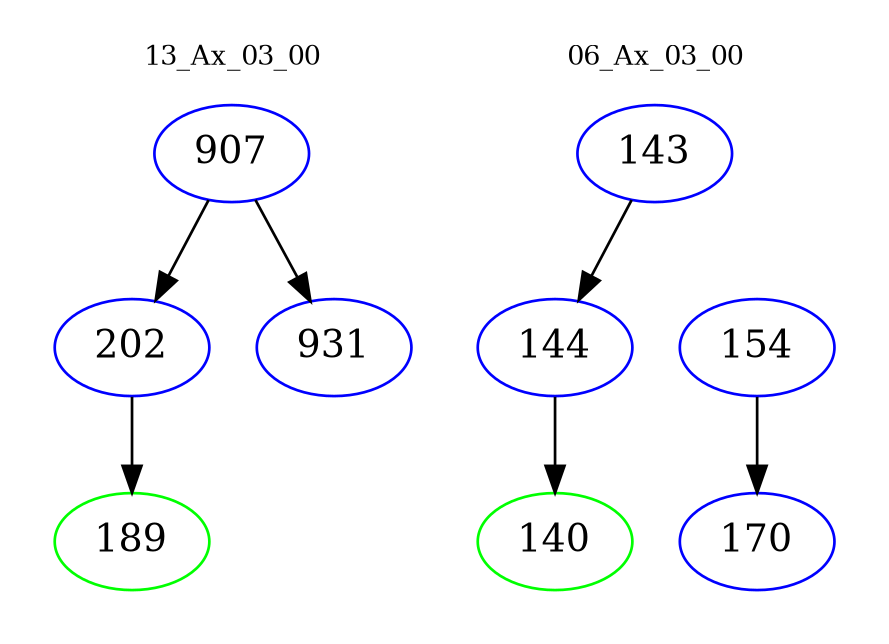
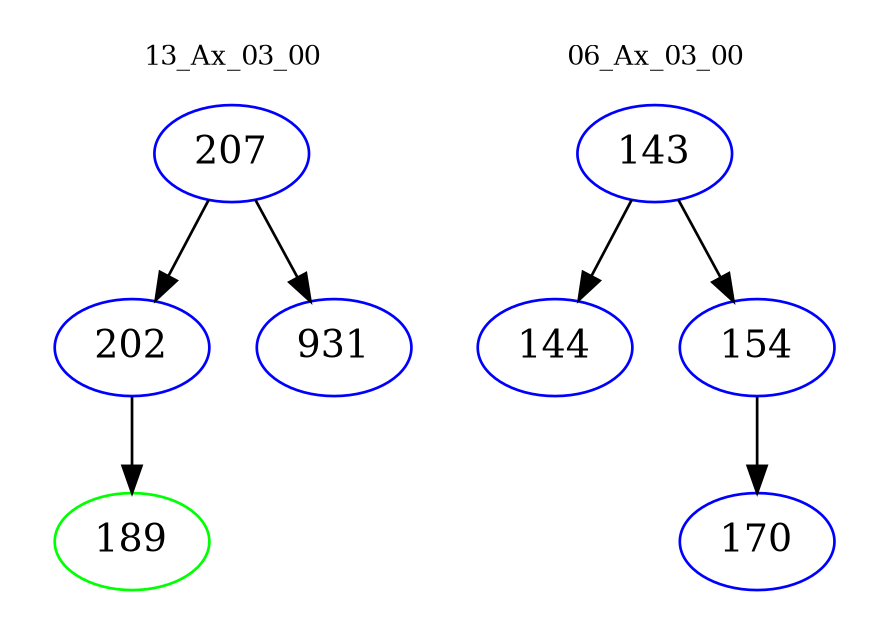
node "907": label "907" -> "207"
edge "143" -> "154": added
node "140": removed
